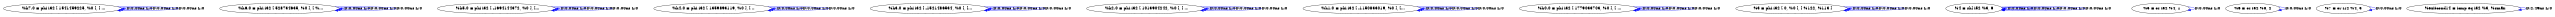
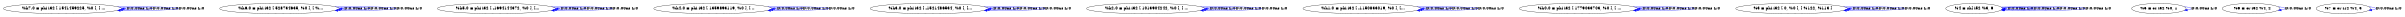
node "%5 = or i32 %4, 1": label "%5 = or i32 %4, 1" -> "%5 = or i32 %0, 1"
node "%6 = or i32 %8, 2": label "%6 = or i32 %8, 2" -> "%6 = or i32 %4, 2"
node "%exitcond14 = icmp eq i32 %3, %smax": removed
